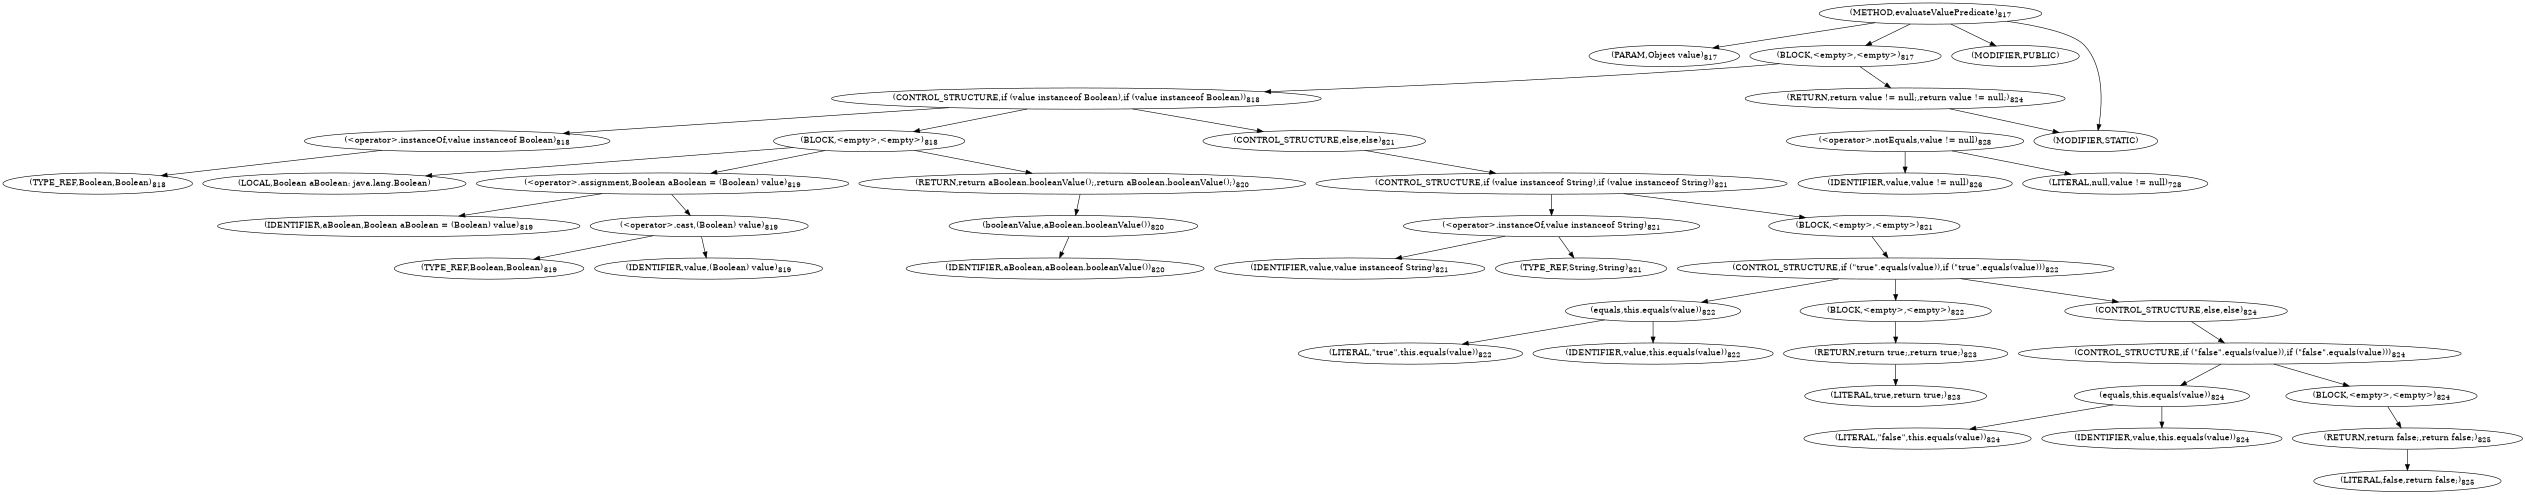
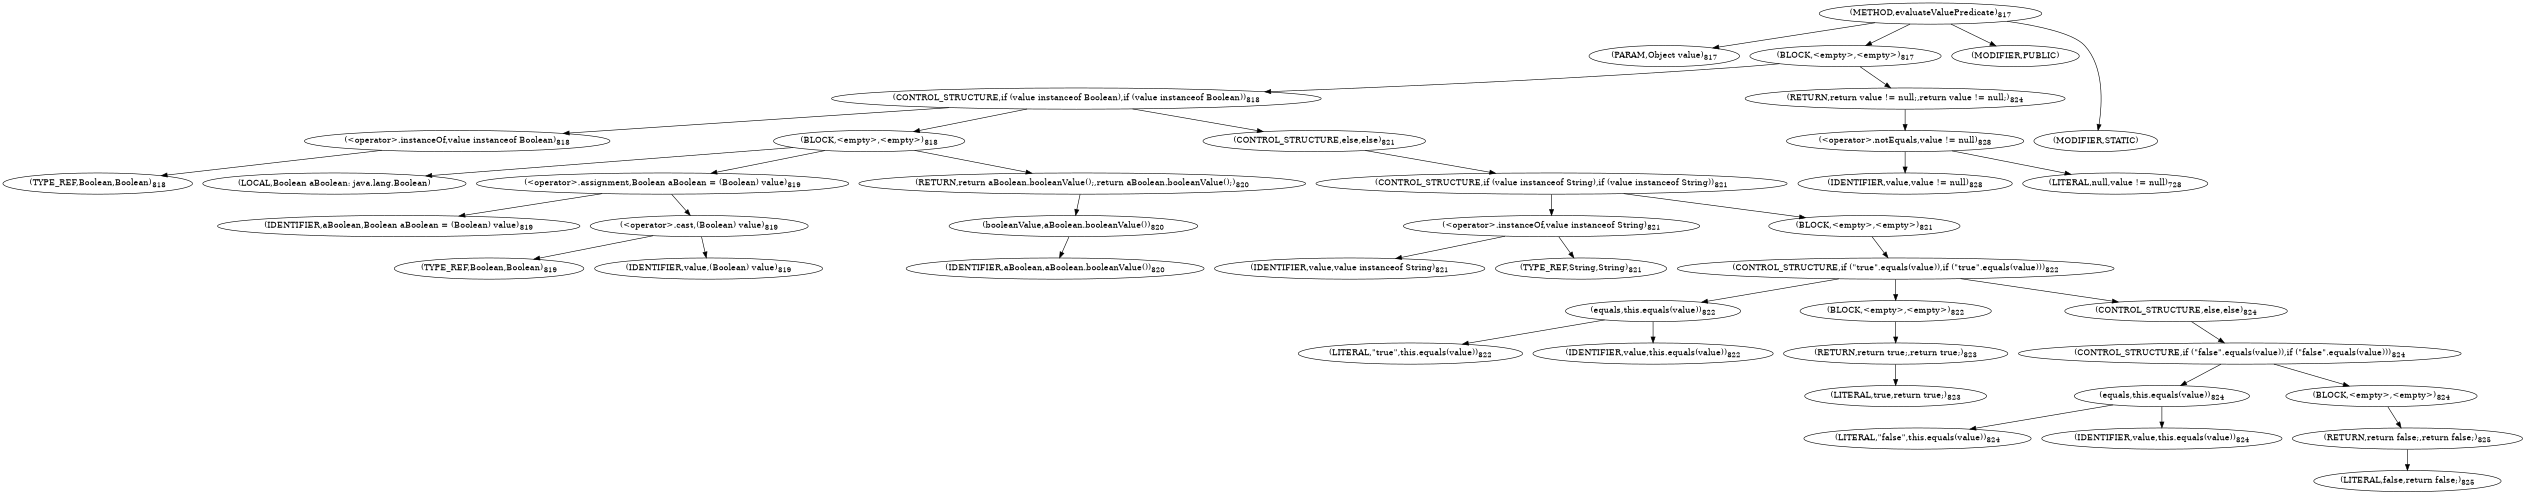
edge "(RETURN,return value != null;,return value != null;)" -> "(MODIFIER,STATIC)": now "(RETURN,return value != null;,return value != null;)" -> "(<operator>.notEquals,value != null)"
node "(IDENTIFIER,value,value != null)": text "826" -> "828"
